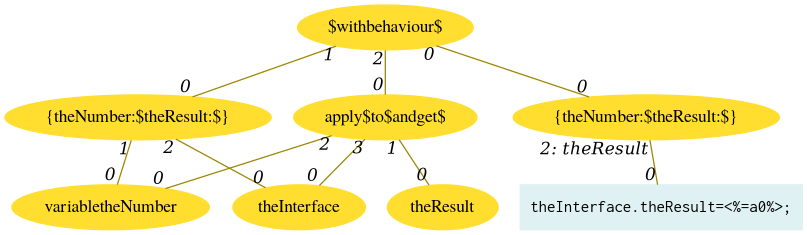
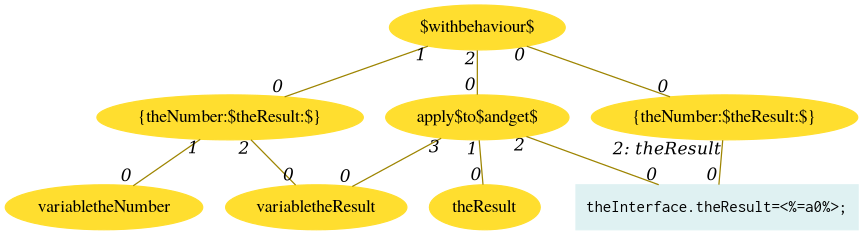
edge "apply$to$andget$" -- "variabletheNumber": now "apply$to$andget$" -- "theInterface.theResult=<%=a0%>;"
node "theInterface": label "theInterface" -> "variabletheResult"
